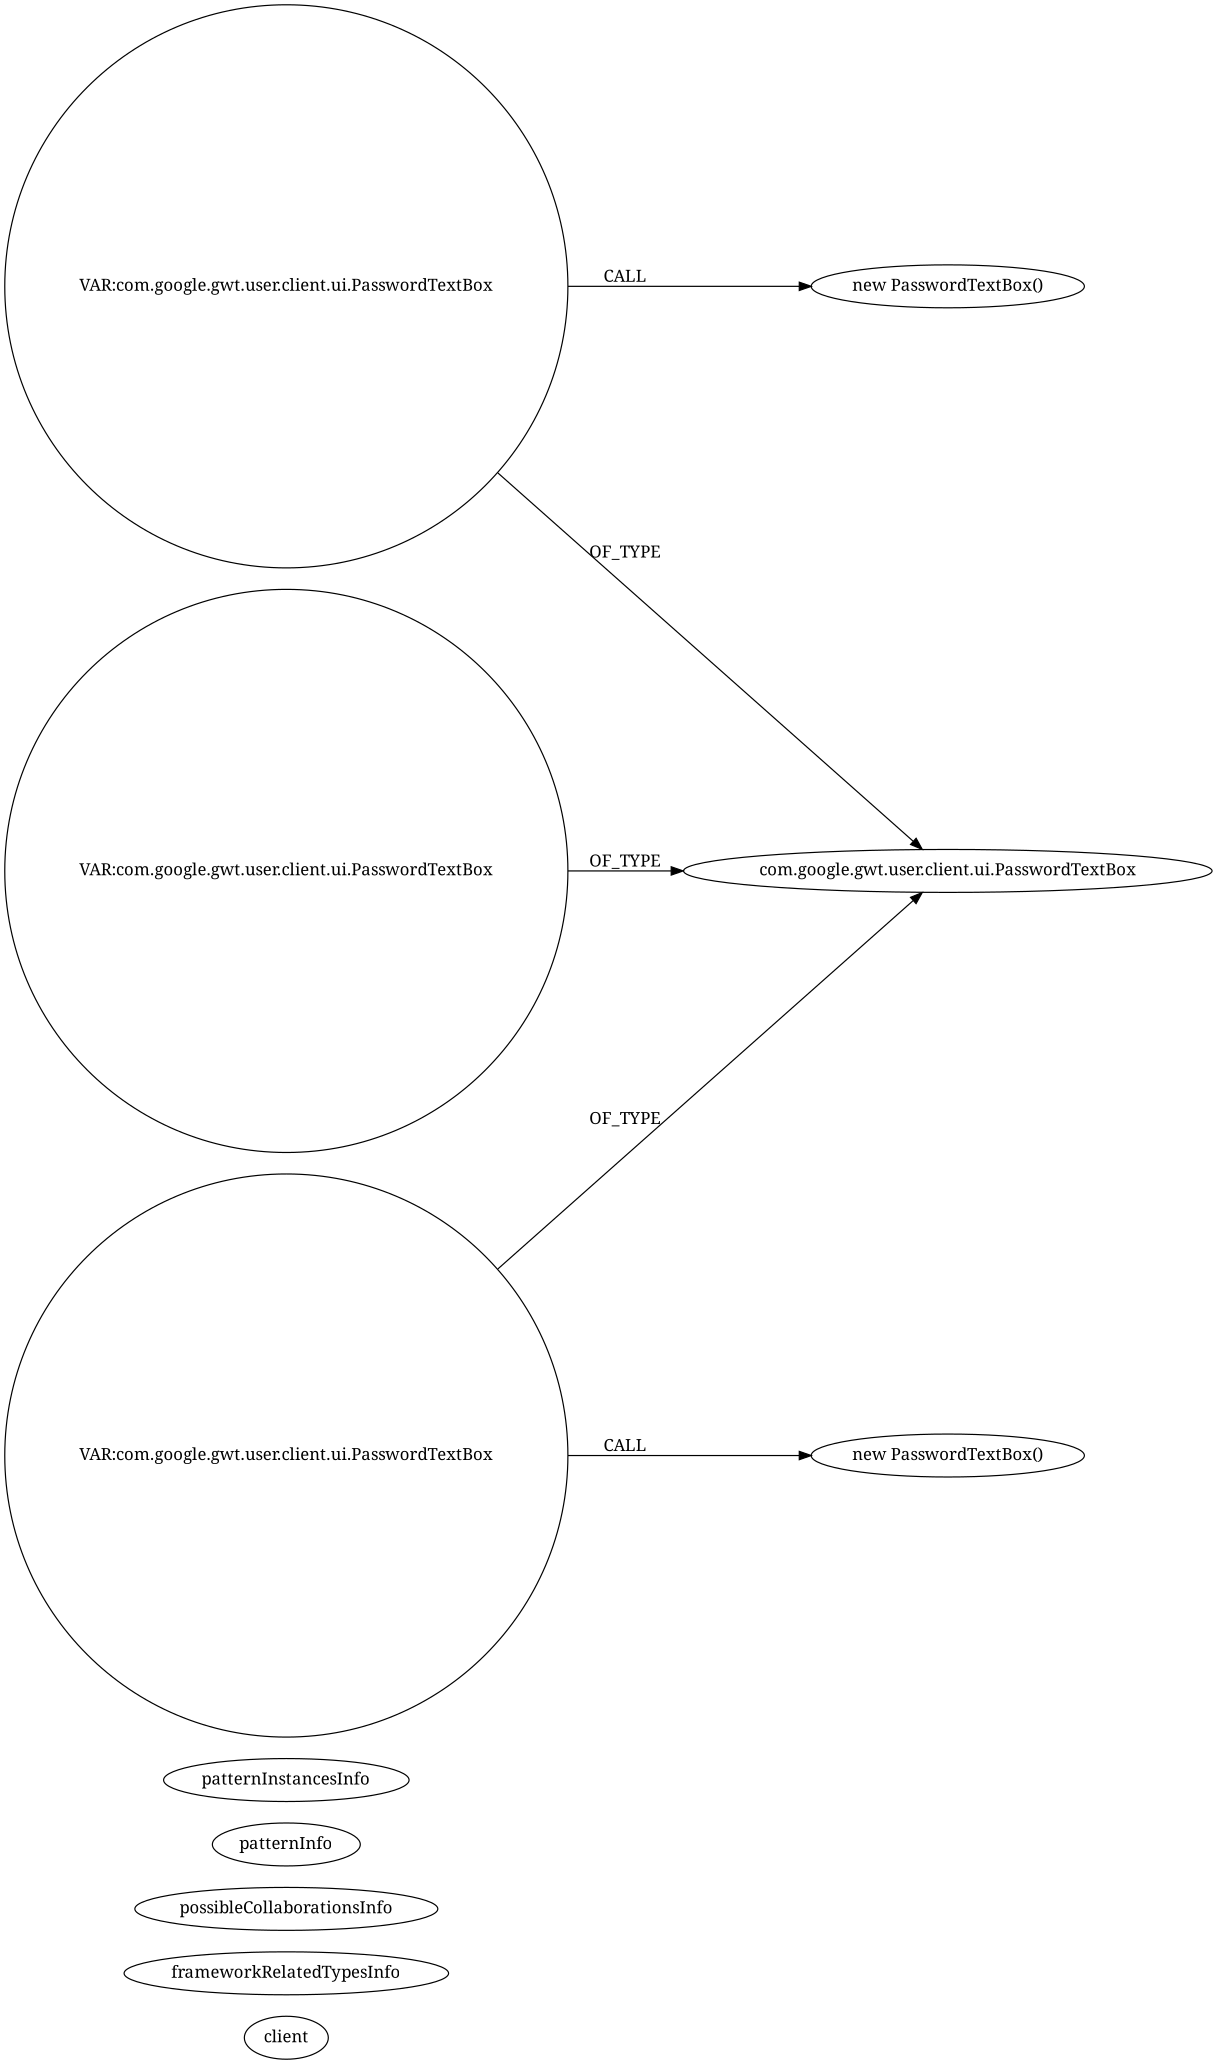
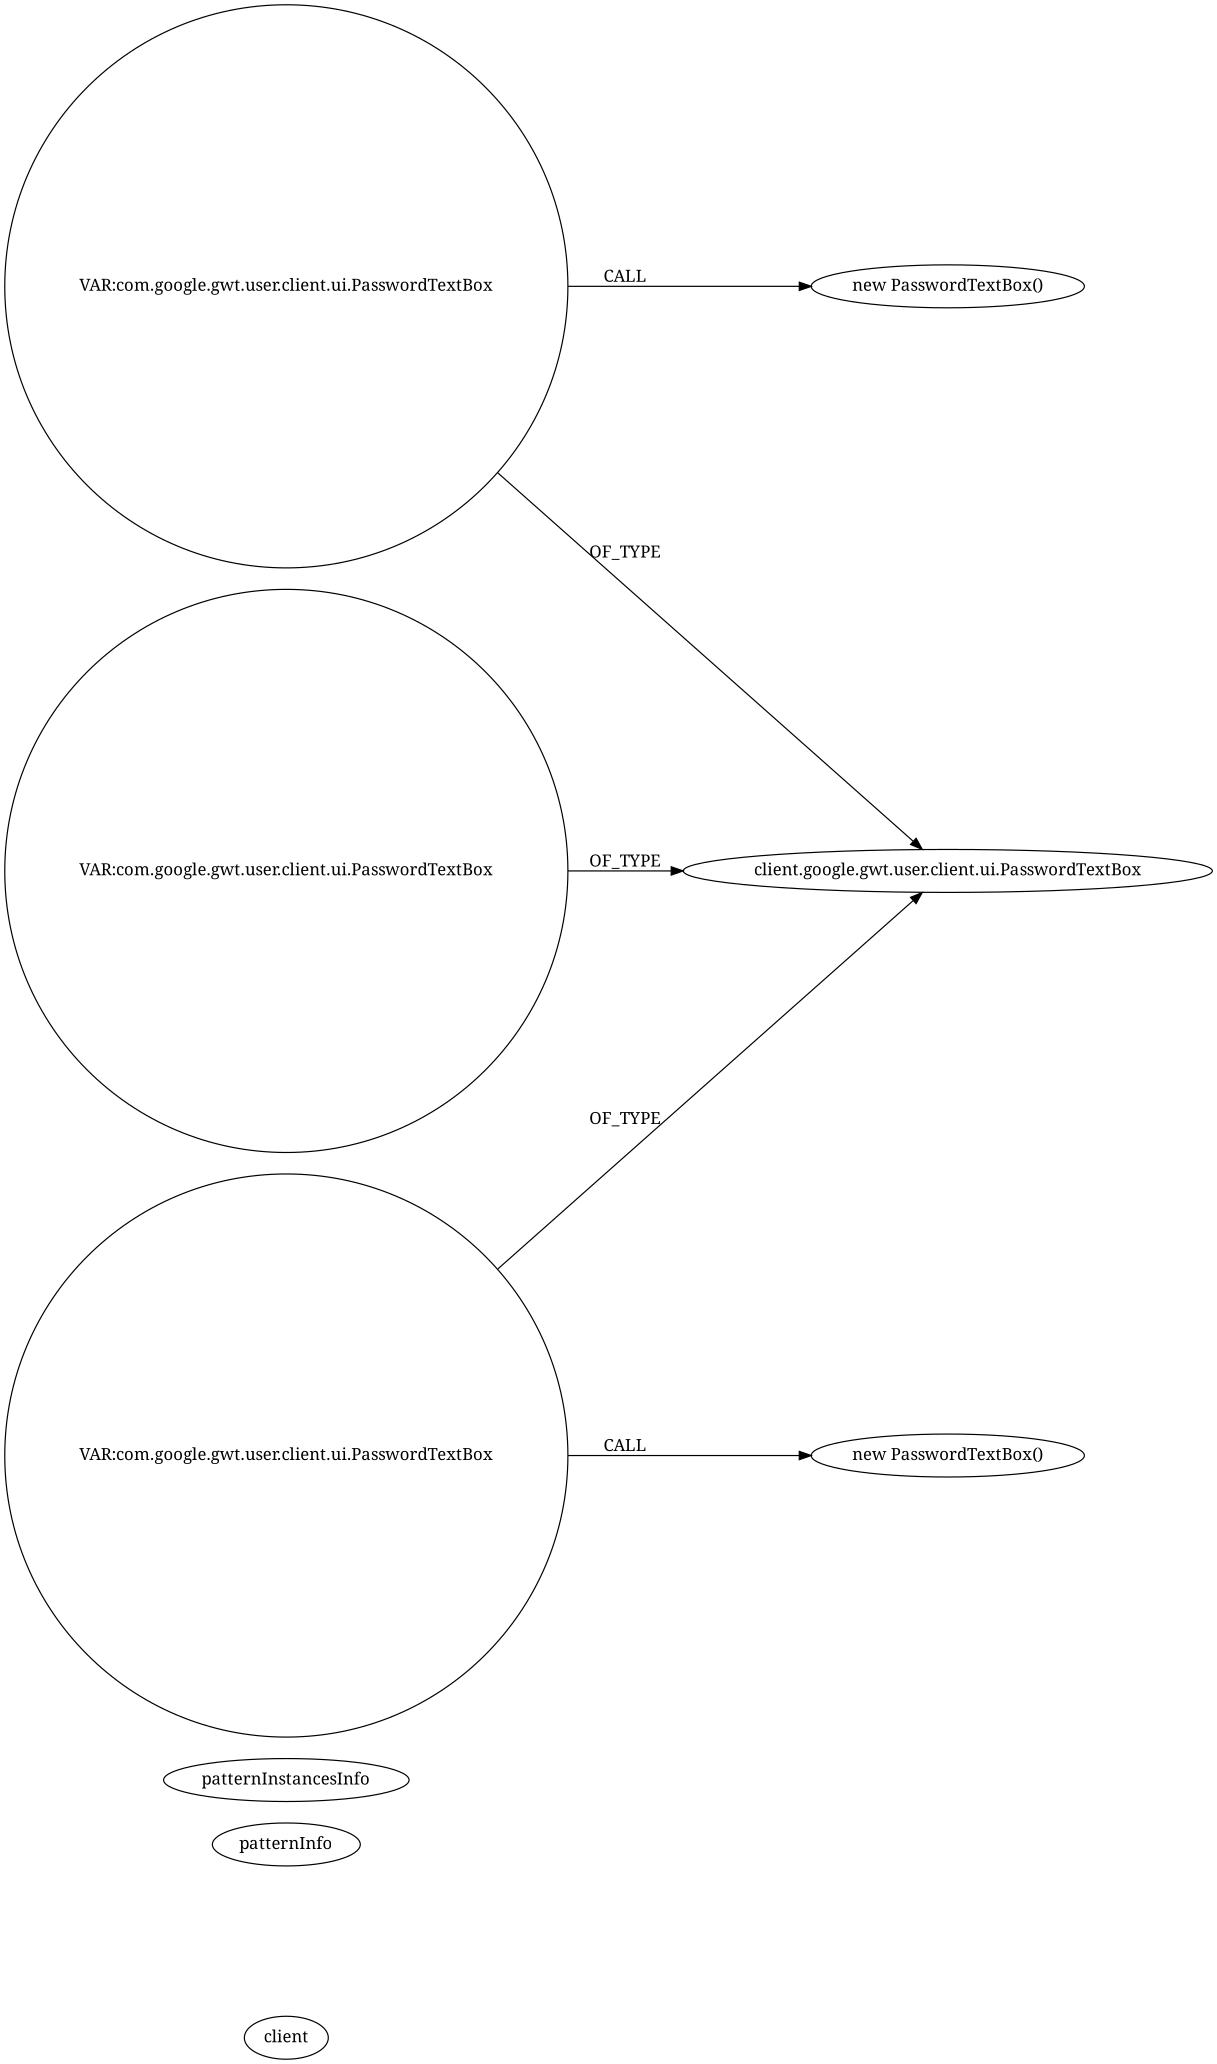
node "com.google.gwt.user.client.ui.PasswordTextBox": label "com.google.gwt.user.client.ui.PasswordTextBox" -> "client.google.gwt.user.client.ui.PasswordTextBox"
node "possibleCollaborationsInfo": removed
node "frameworkRelatedTypesInfo": removed
